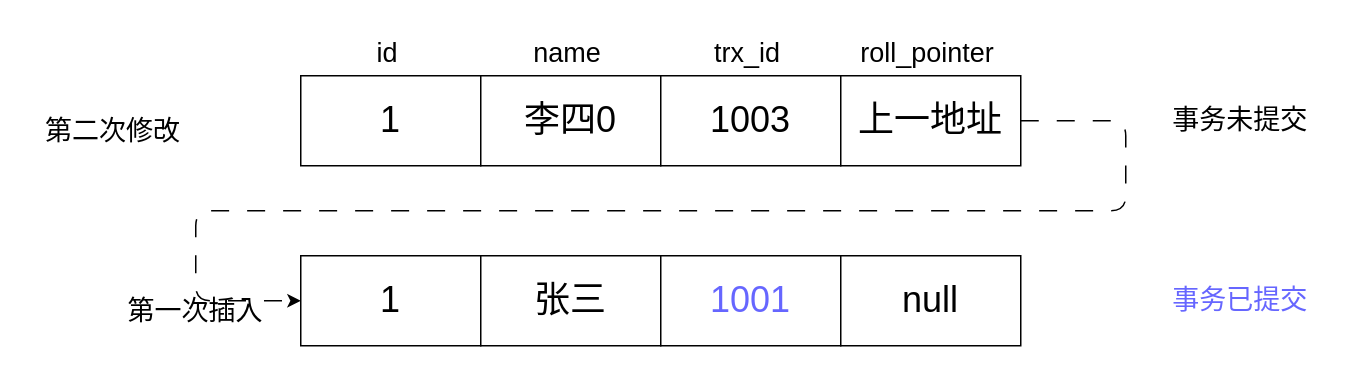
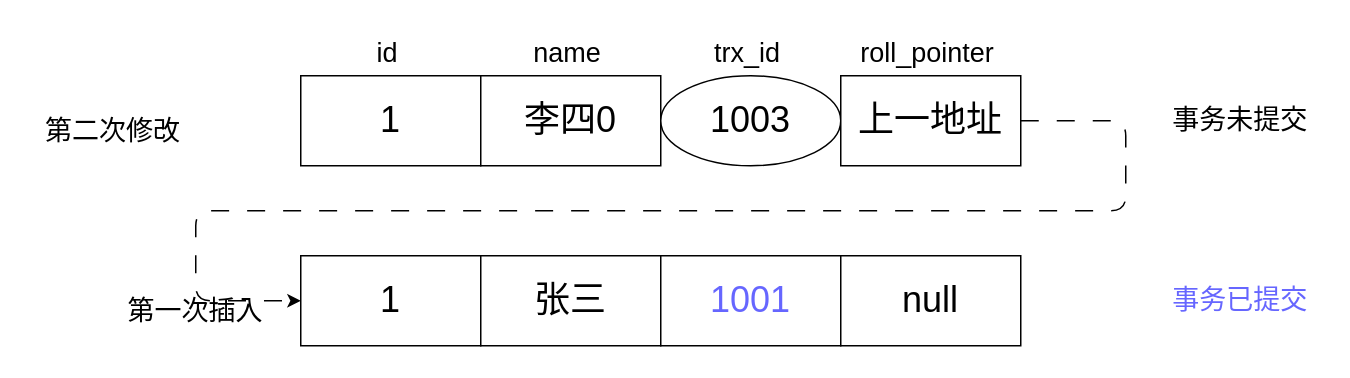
node "1003": shape rectangle -> ellipse
